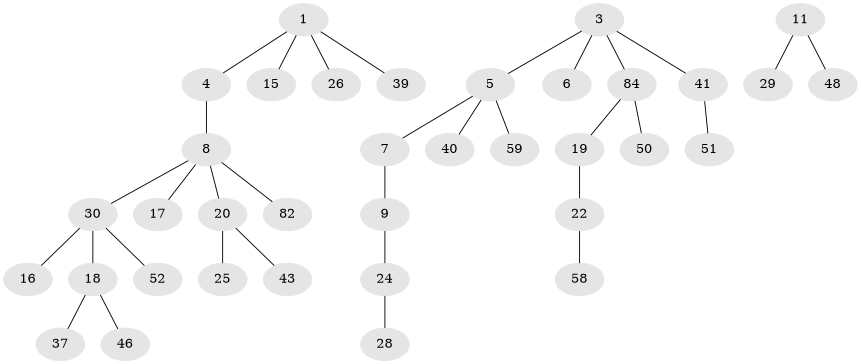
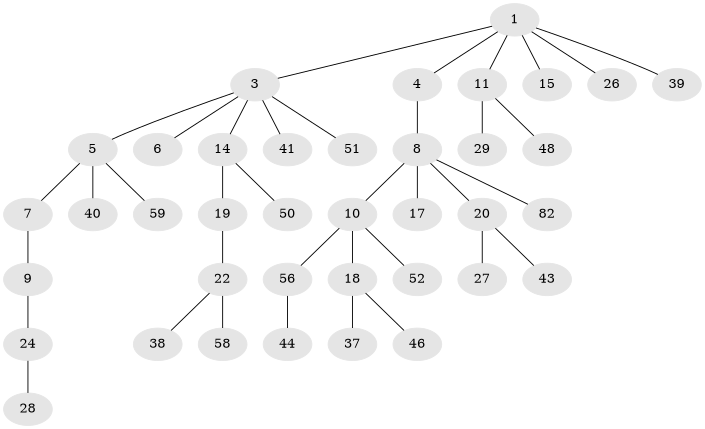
edge "1" -- "3": added
edge "1" -- "11": added
node "84": label "84" -> "14"
edge "41" -- "51": now "3" -- "51"
node "30": label "30" -> "10"
node "16": label "16" -> "56"
node "25": label "25" -> "27"
node "38": added
node "44": added
